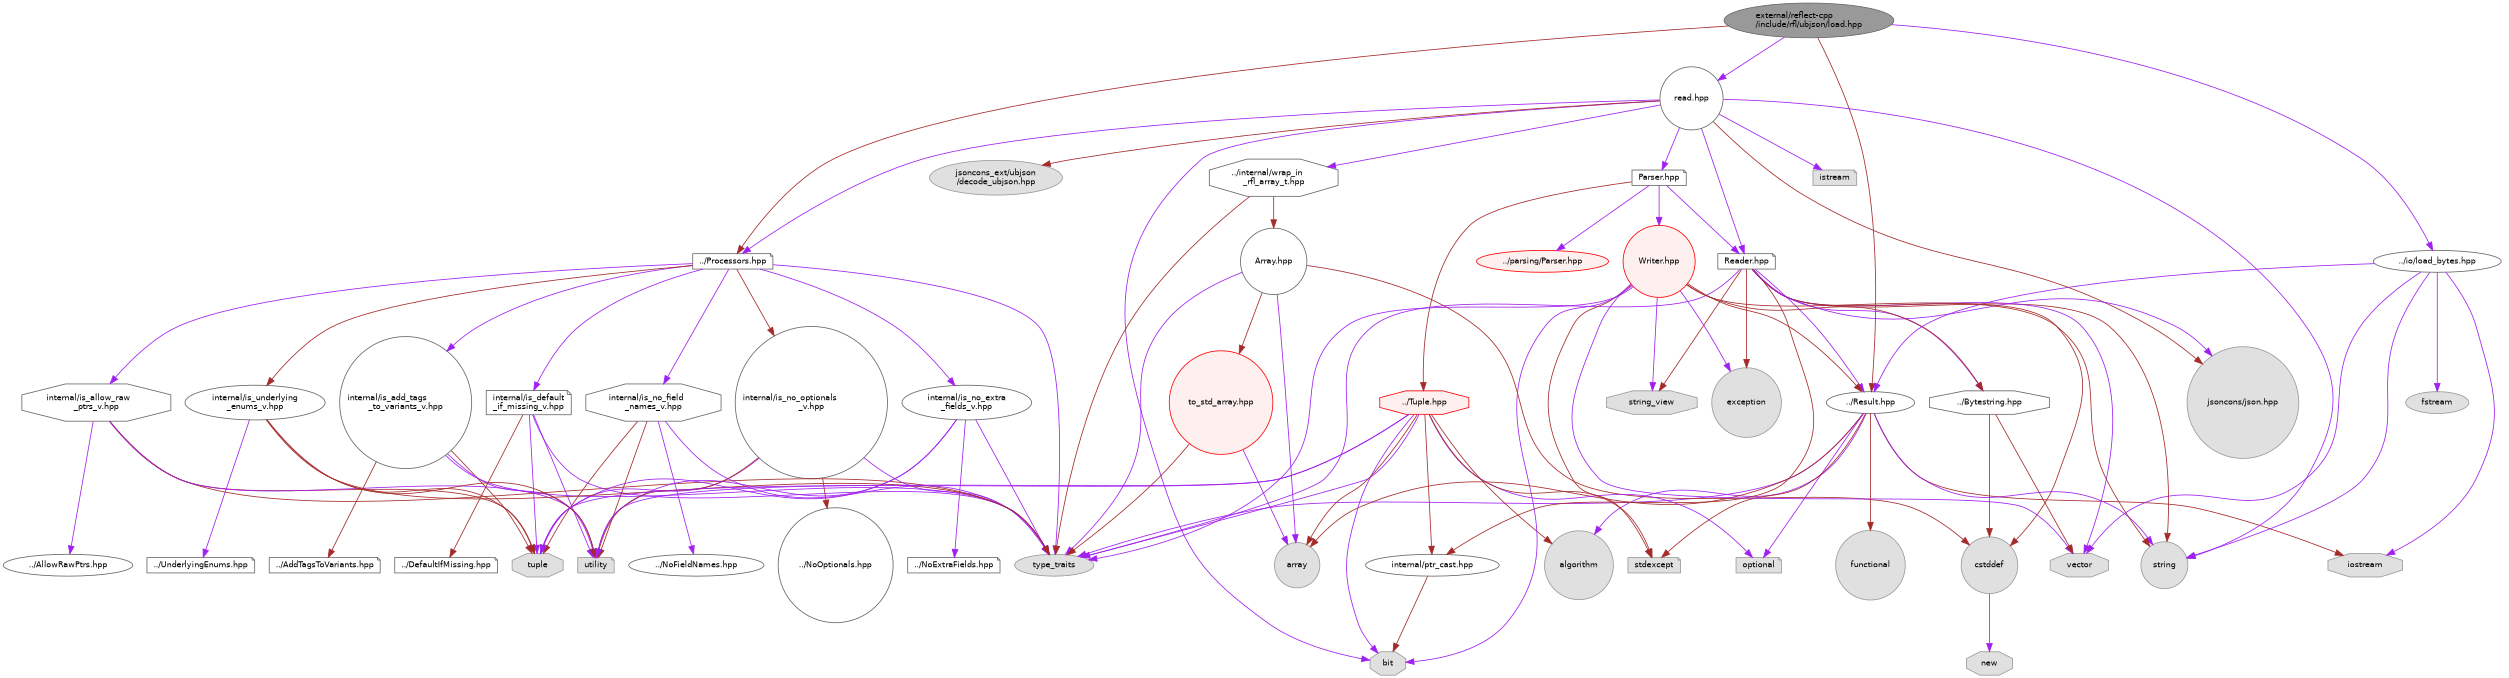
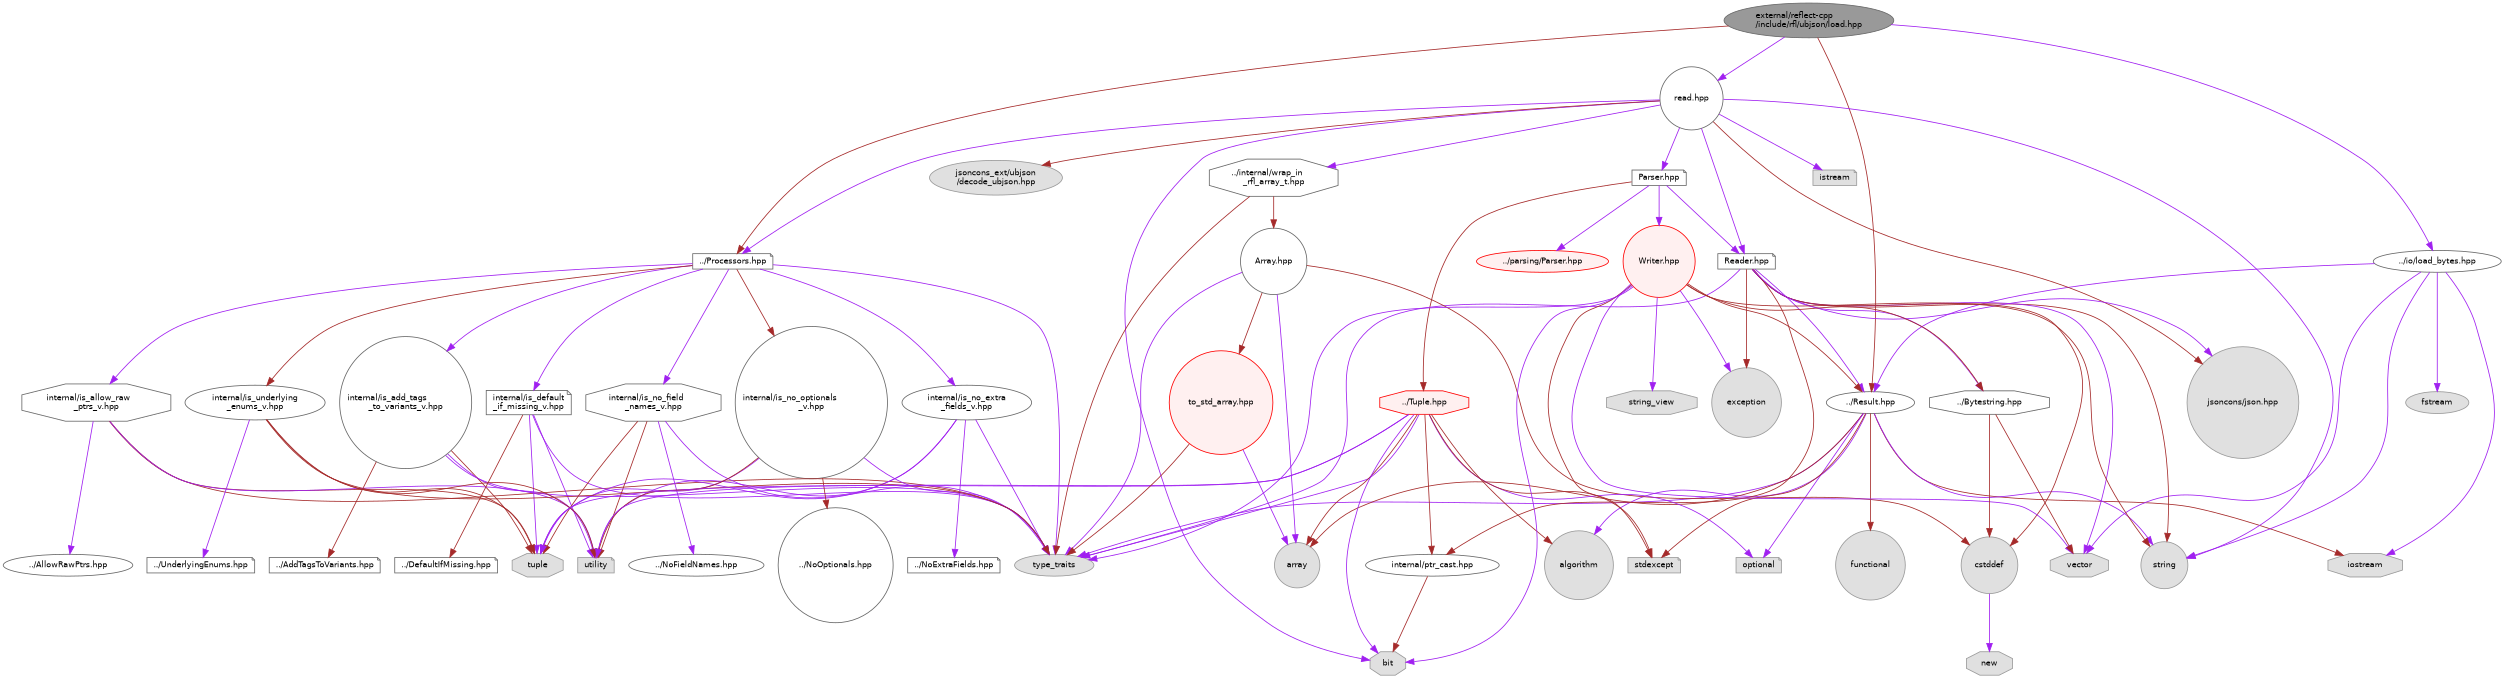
edge "Reader.hpp" -> "string_view": removed
